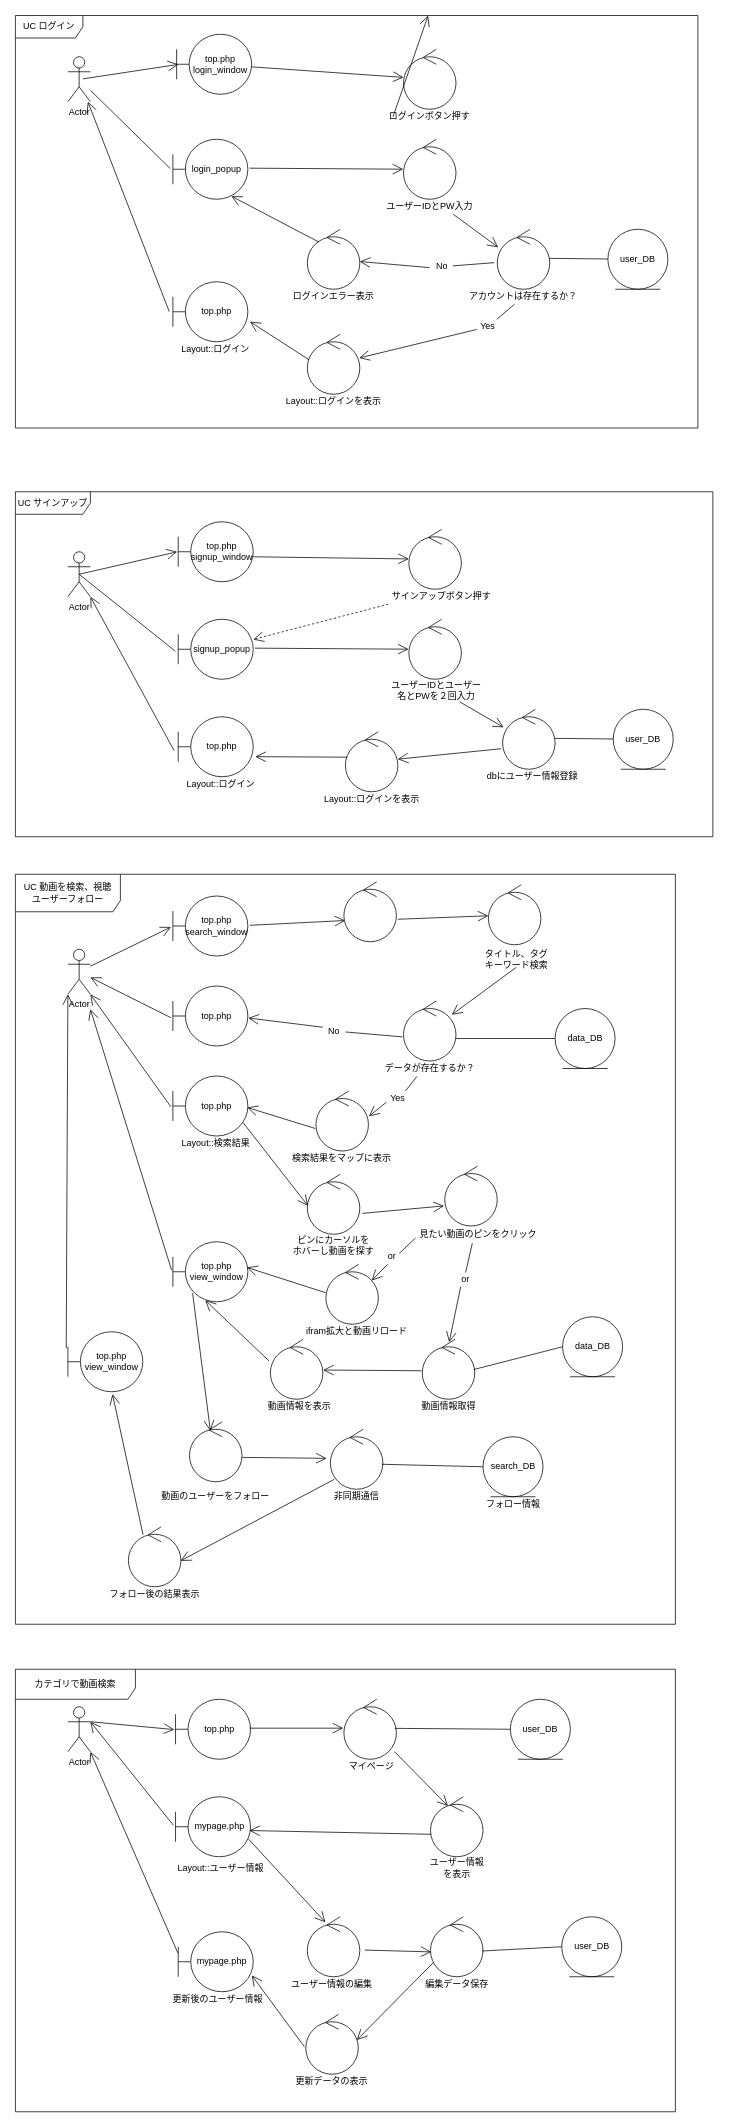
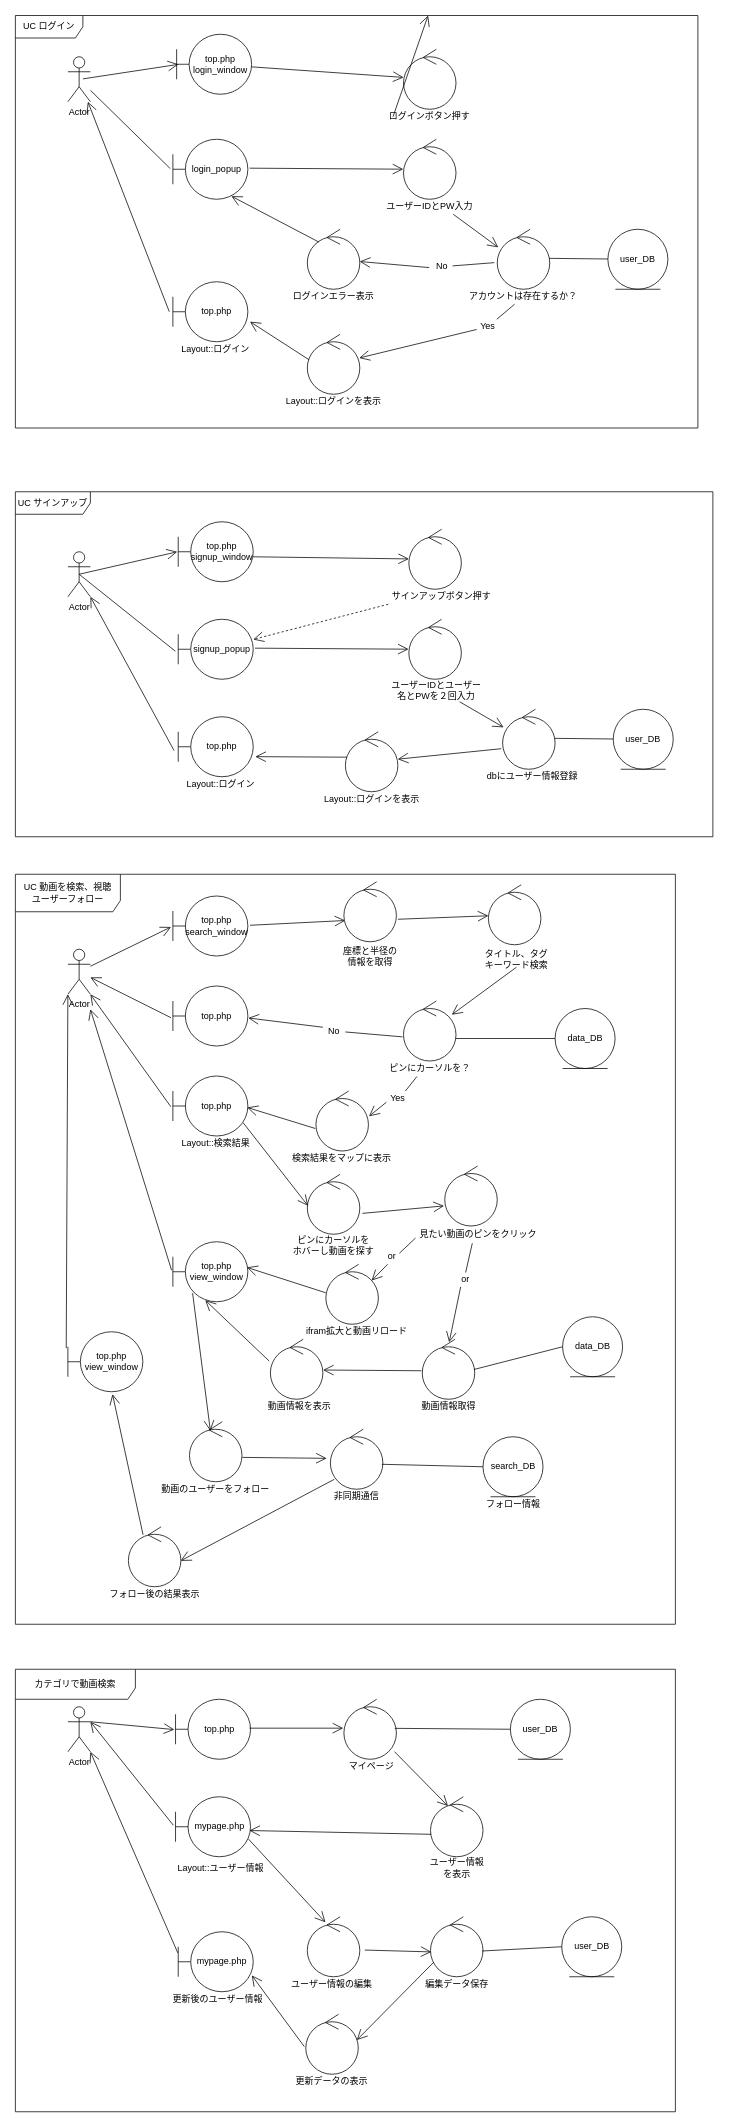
node "座標と半径の 情報を取得": added
node "データが存在するか？": label "データが存在するか？" -> "ピンにカーソルを？"
node "動画のユーザーをフォロー": moved (216, 1497) -> (216, 1489)
